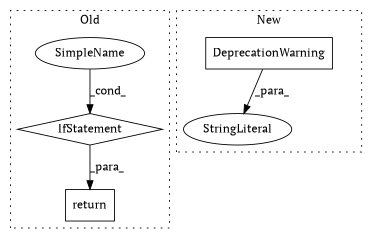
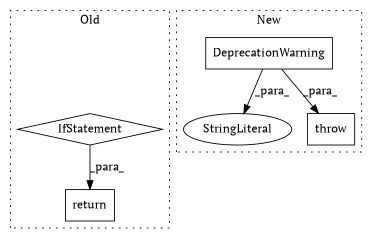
node "SimpleName": removed
node "throw": added
